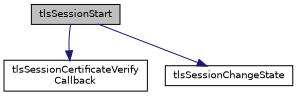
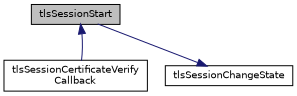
edge "tlsSessionStart" -> "tlsSessionCertificateVerify Callback": reversed
